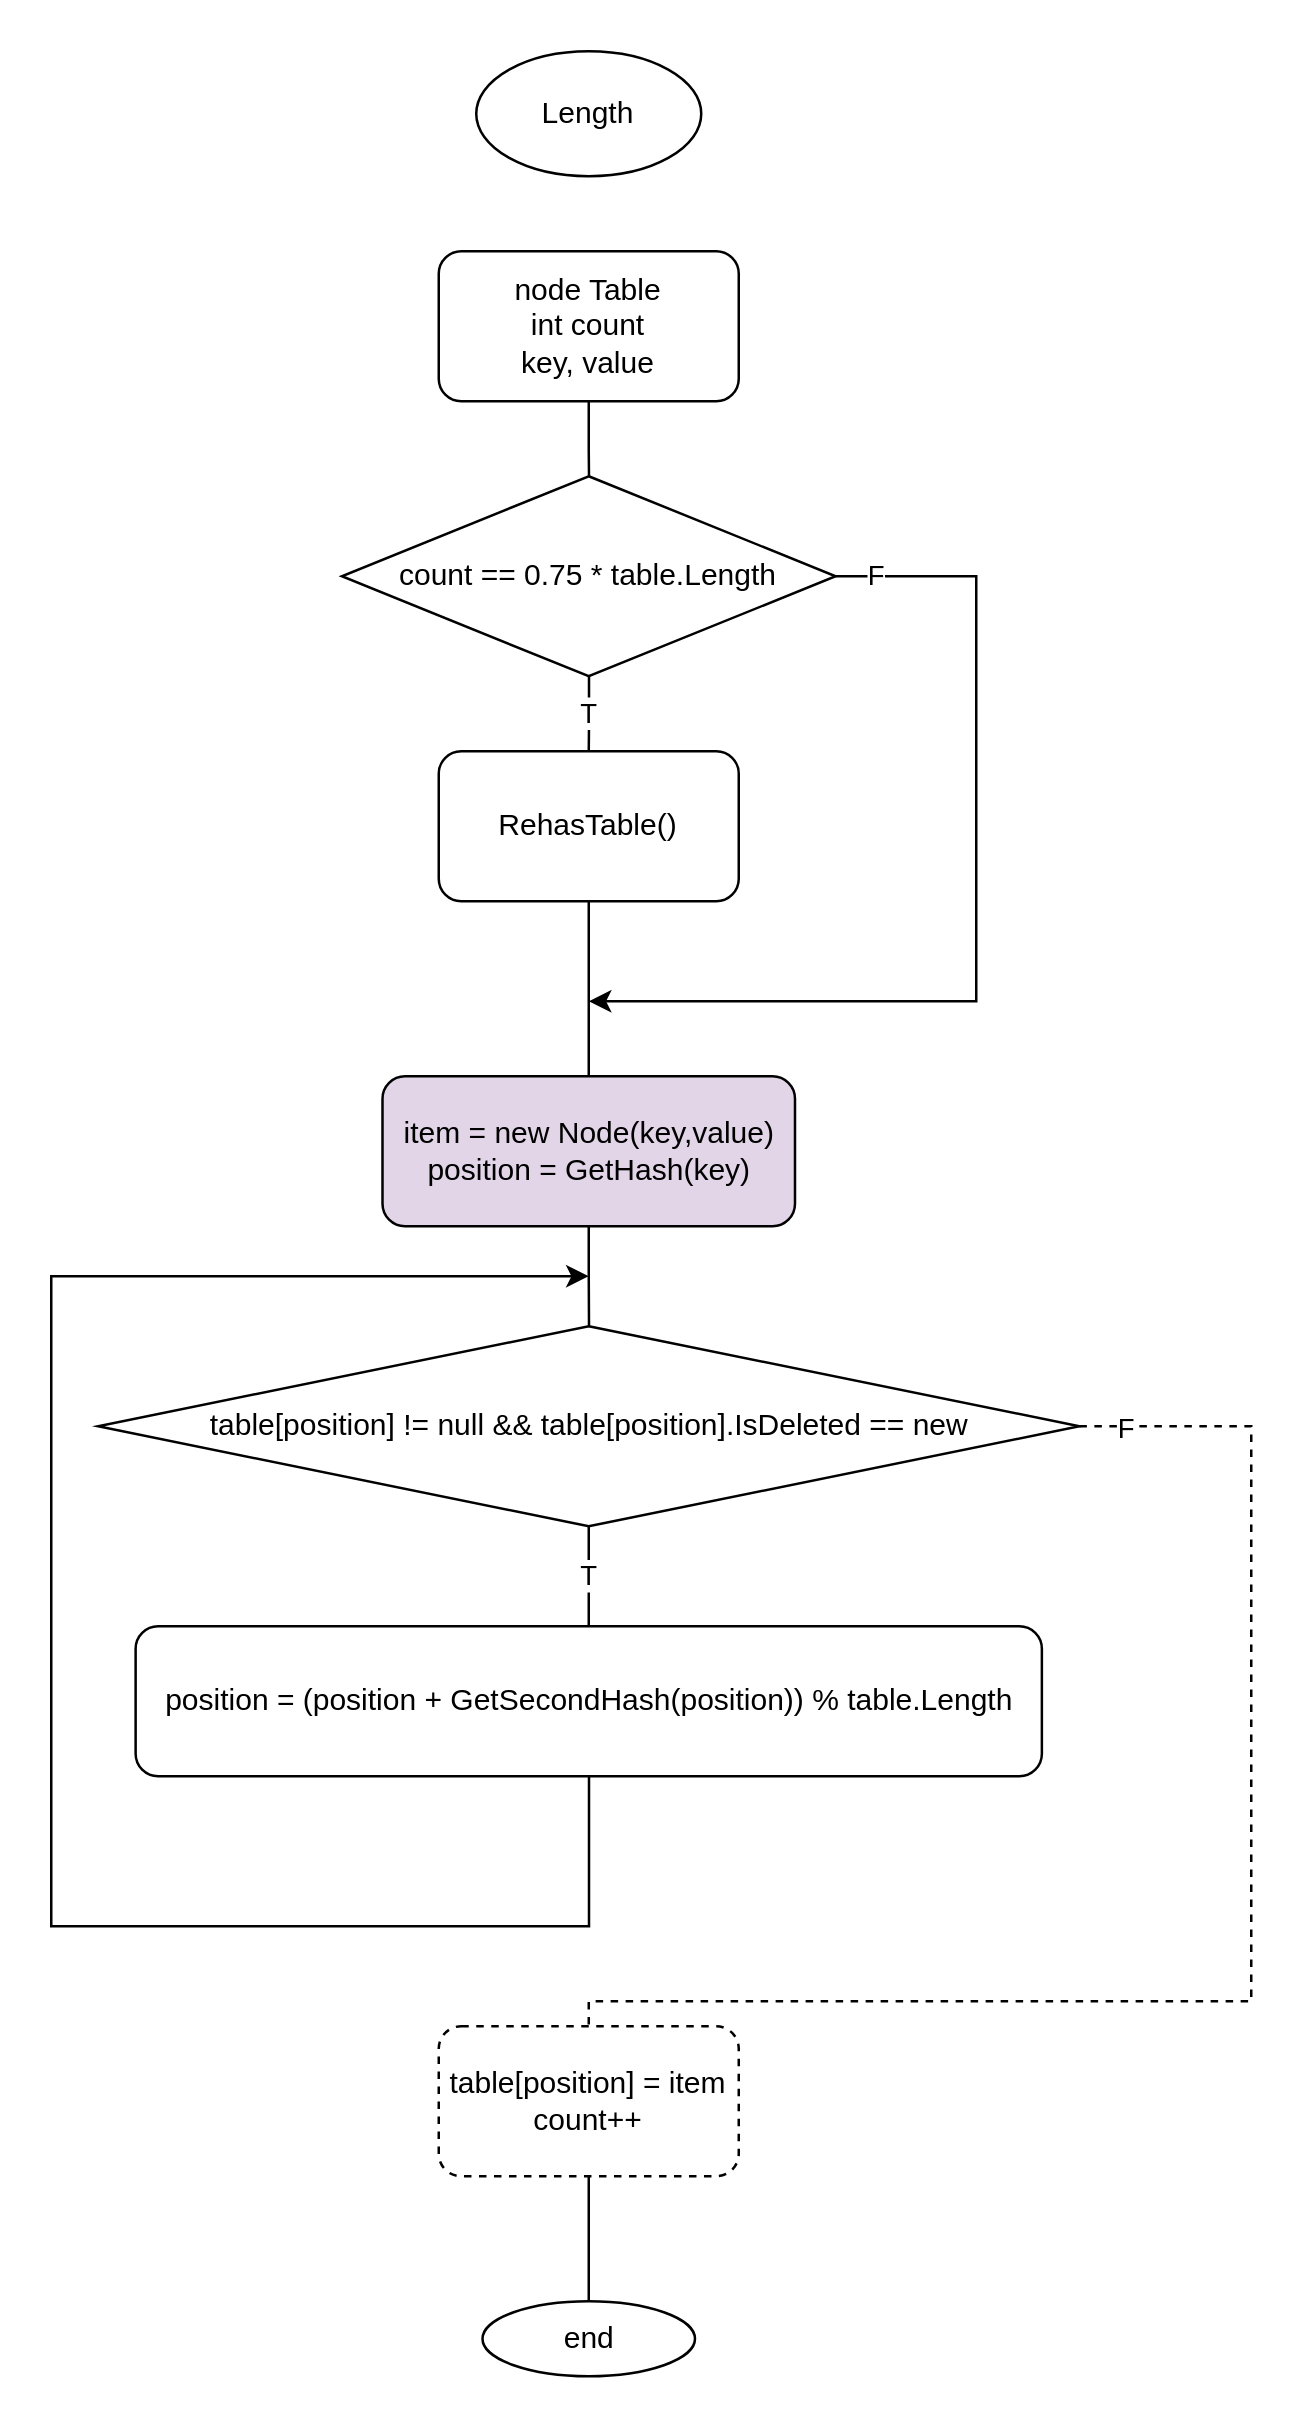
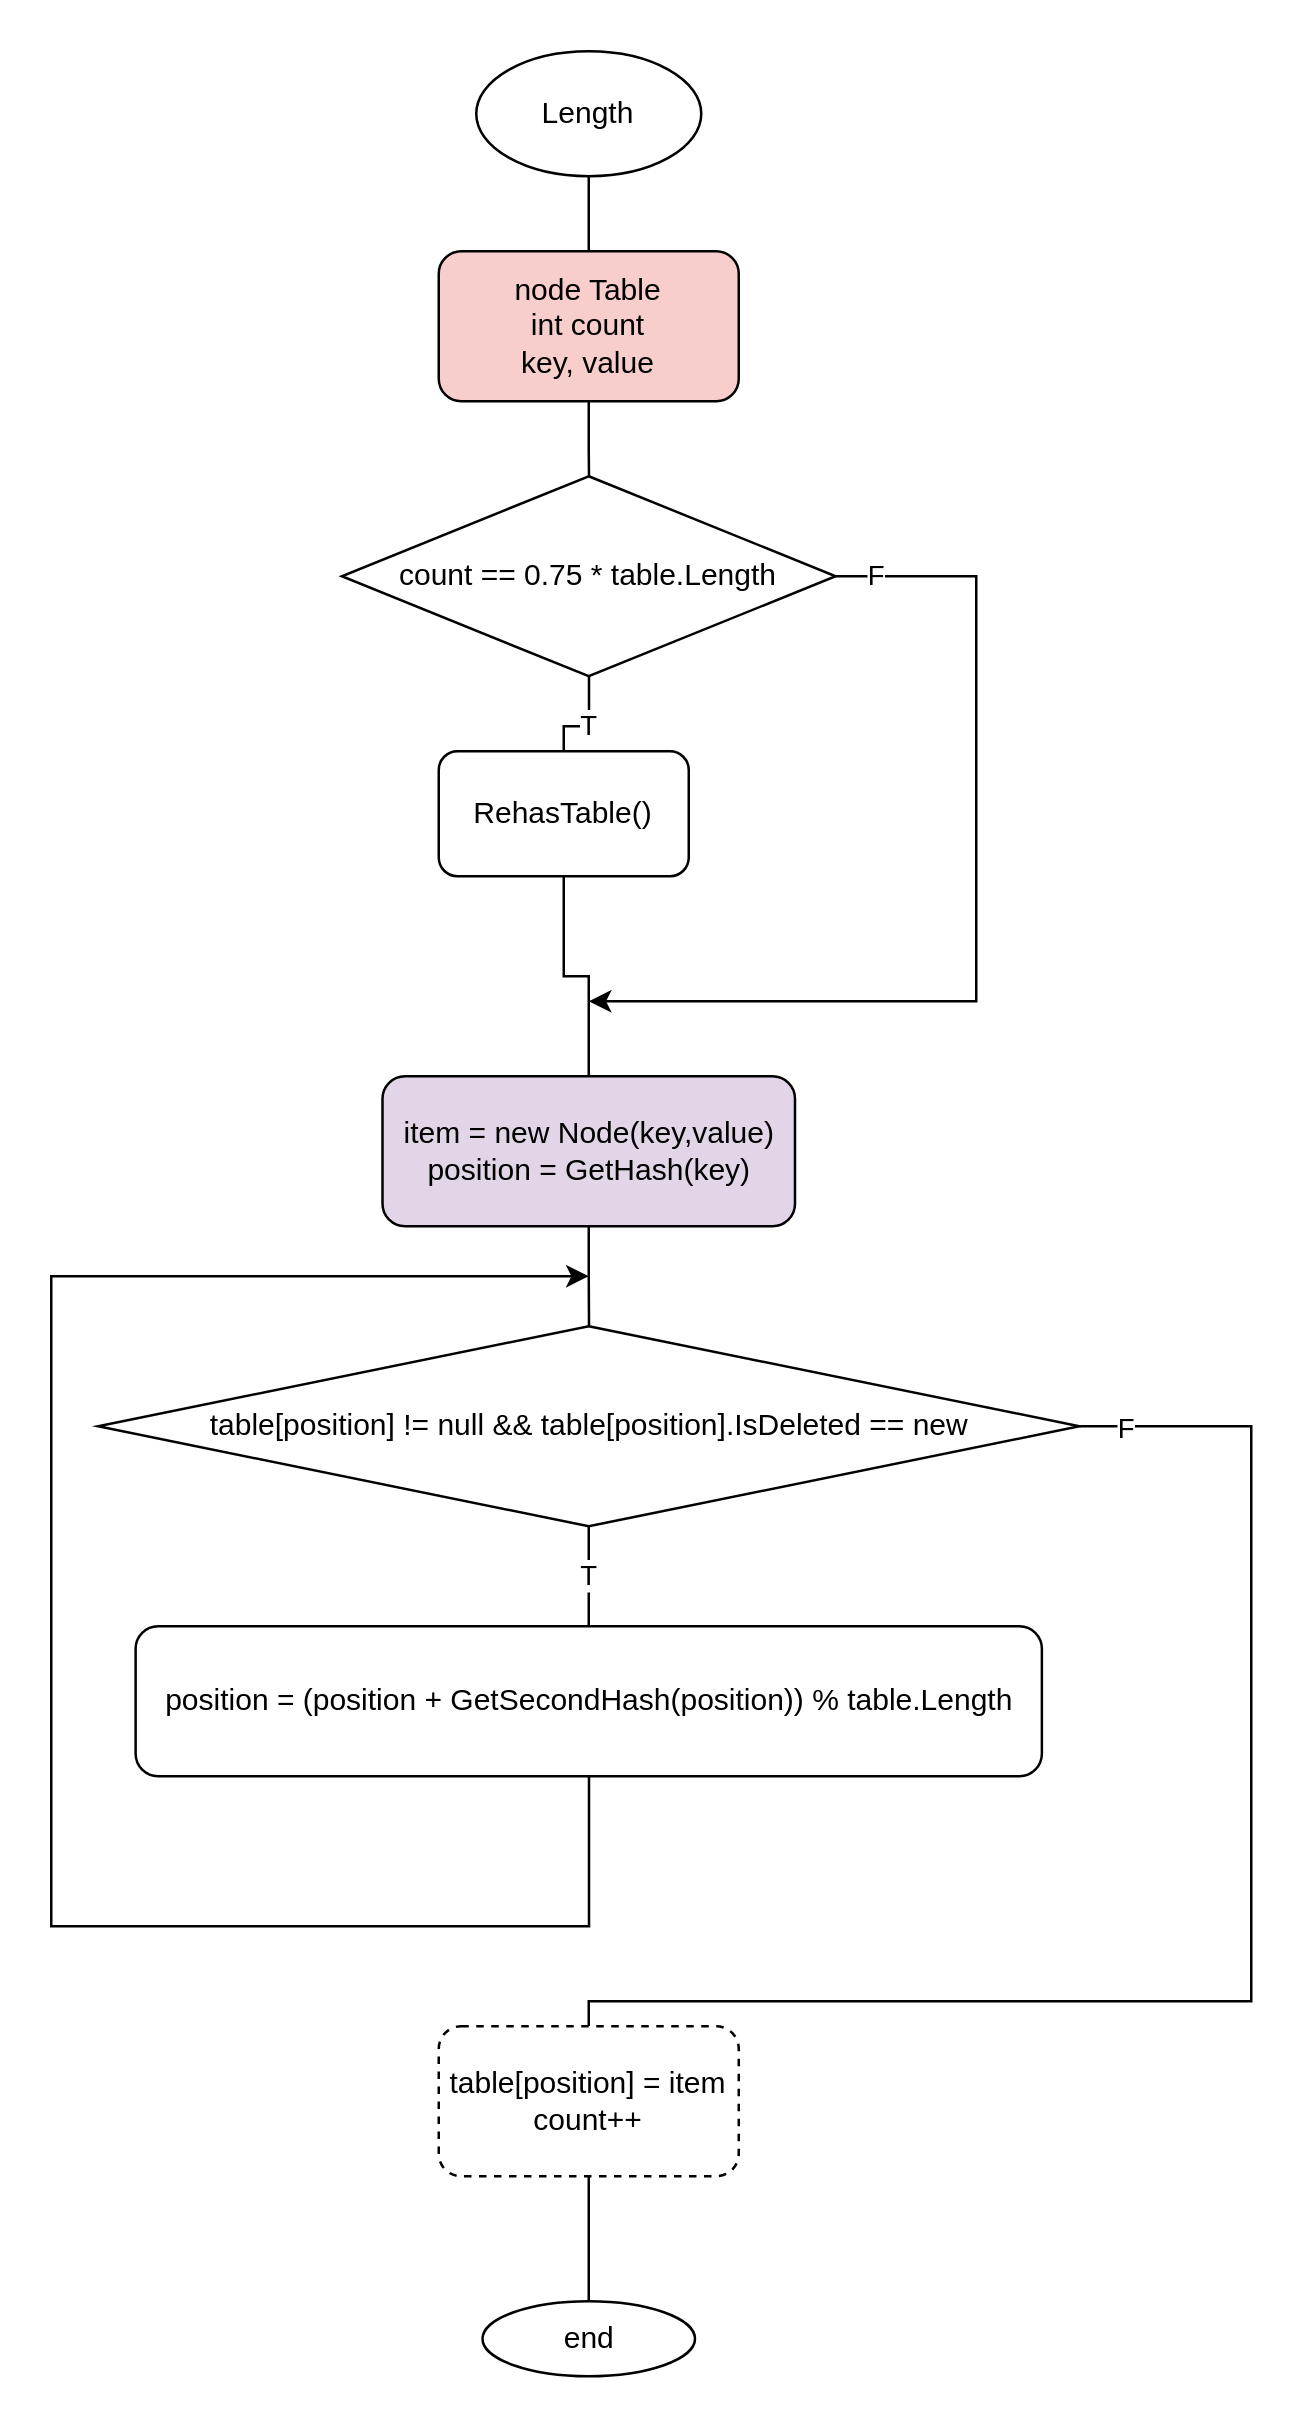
edge "Length" -- "node Table int count key, value": added
node "node Table int count key, value": fillcolor #ffffff -> #f8cecc
node "RehasTable()": size 300x150 -> 250x125
edge "table[position] != null && table[position].IsDeleted == new" -- "table[position] = item count++": style dashed -> solid
